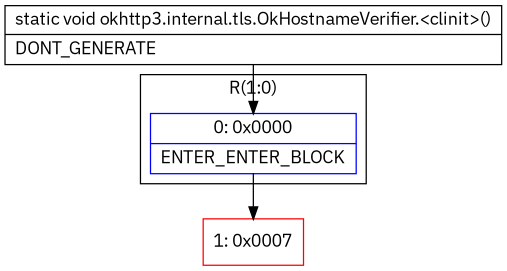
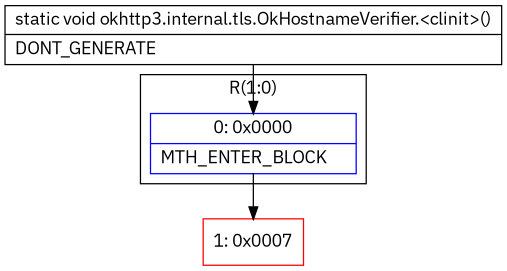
node "0: 0x0000": text "ENTER_ENTER_BLOCK" -> "MTH_ENTER_BLOCK"
